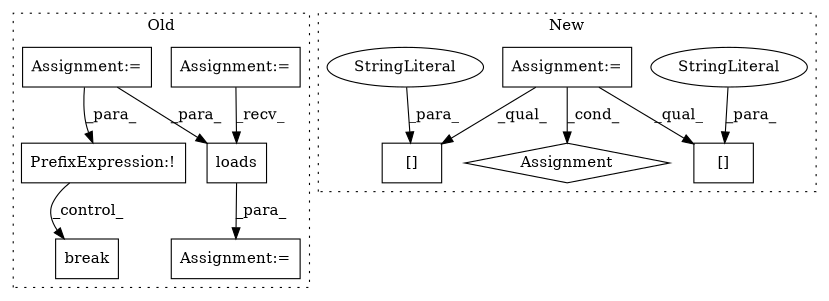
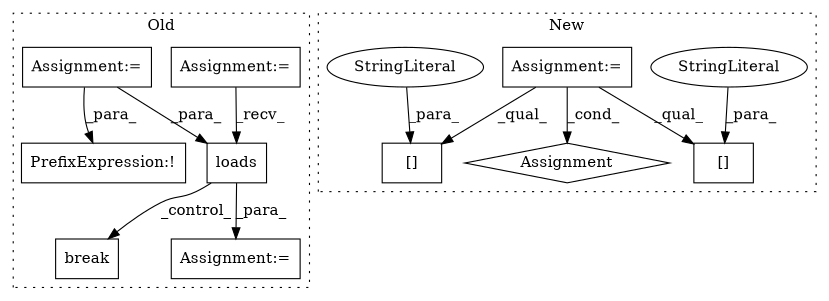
edge "PrefixExpression:!" -> "break": now "loads" -> "break"
